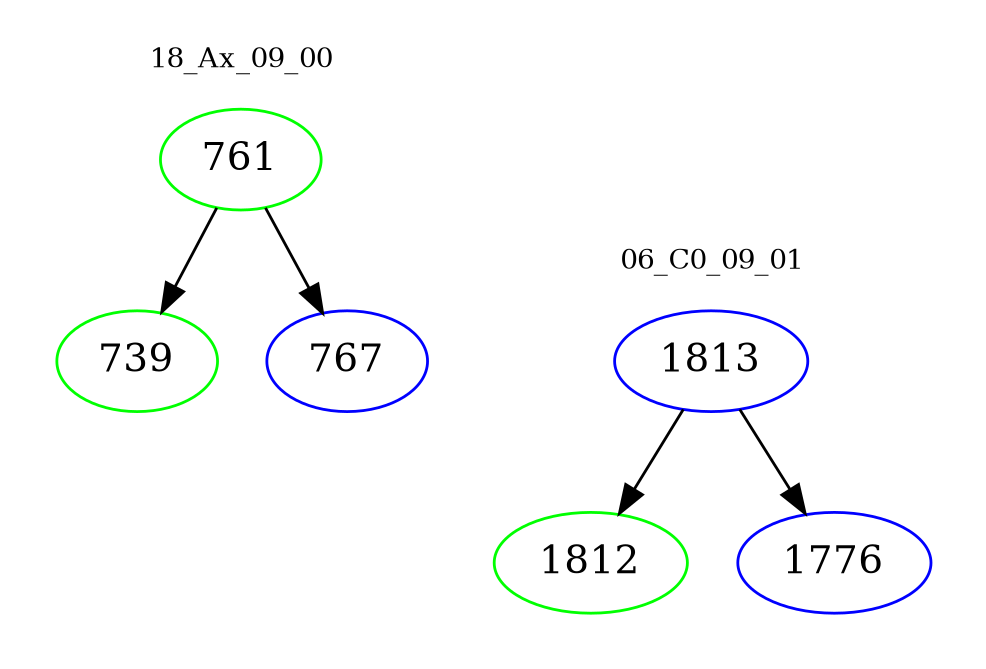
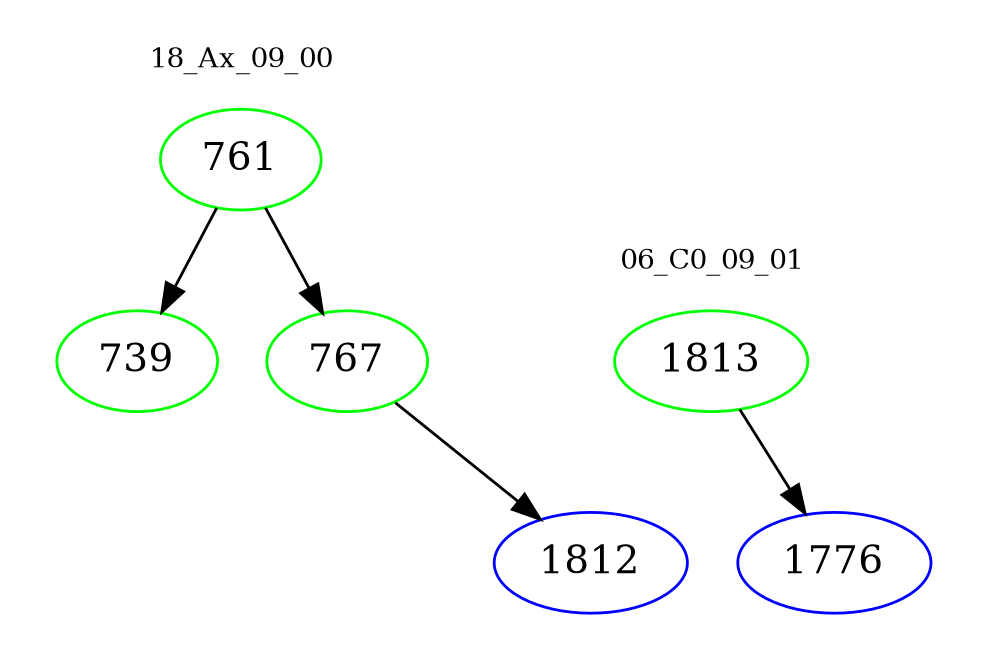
node "767": color blue -> green
node "1813": color blue -> green
edge "1813" -> "1812": now "767" -> "1812"
node "1812": color green -> blue
